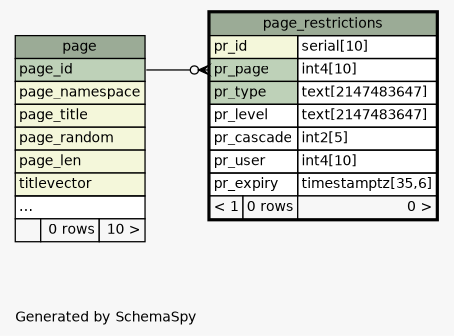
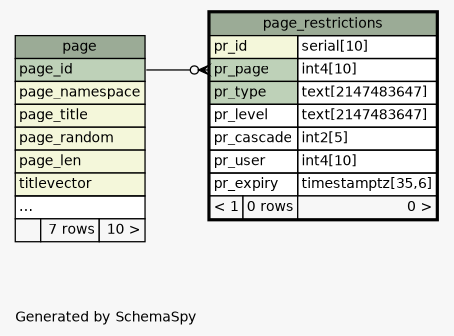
node "page": text "0 rows" -> "7 rows"
